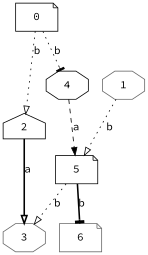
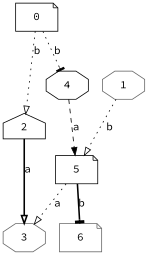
edge "5" -> "3": label "b" -> "a"
